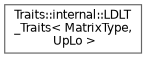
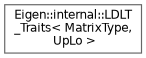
node "Traits::internal::LDLT _Traits< MatrixType, UpLo >": label "Traits::internal::LDLT _Traits< MatrixType, UpLo >" -> "Eigen::internal::LDLT _Traits< MatrixType, UpLo >"
